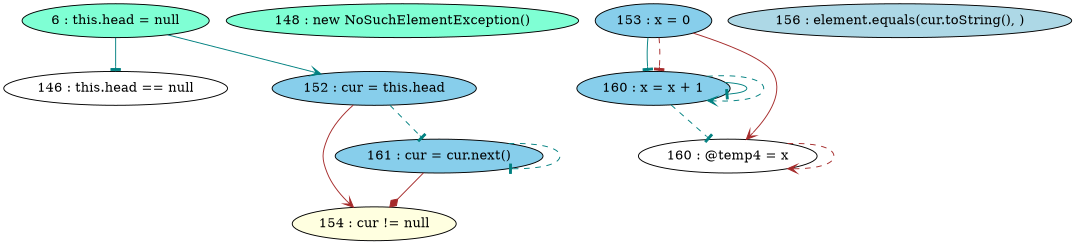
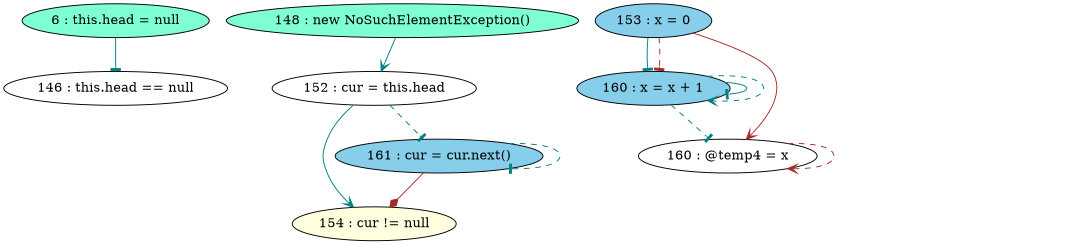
node "156 : element.equals(cur.toString(), )": removed
edge "6 : this.head = null" -> "152 : cur = this.head": now "148 : new NoSuchElementException()" -> "152 : cur = this.head"
node "152 : cur = this.head": fillcolor skyblue -> white
edge "152 : cur = this.head" -> "154 : cur != null": color brown -> teal
